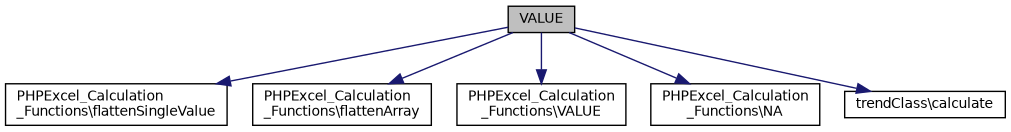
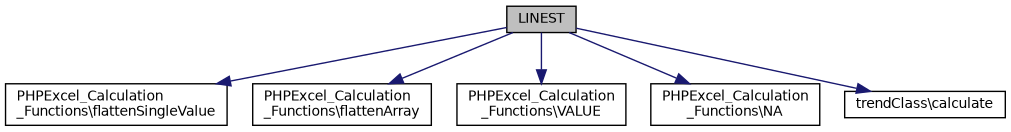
node "VALUE": label "VALUE" -> "LINEST"
